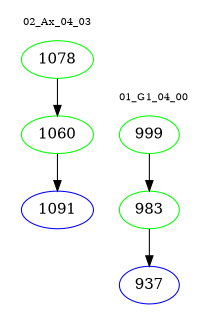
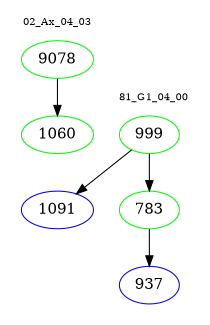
node "1078": label "1078" -> "9078"
cluster "01_G1_04_00": label "01_G1_04_00" -> "81_G1_04_00"
edge "1060" -> "1091": now "999" -> "1091"
node "983": label "983" -> "783"
